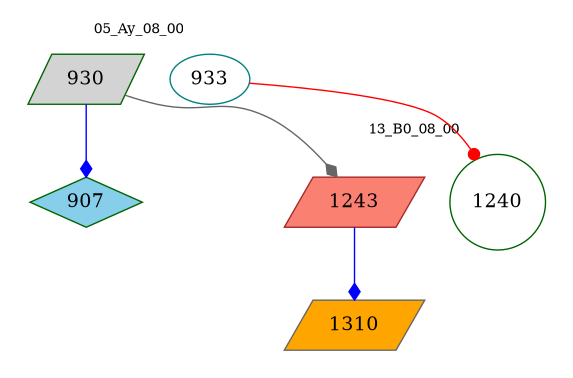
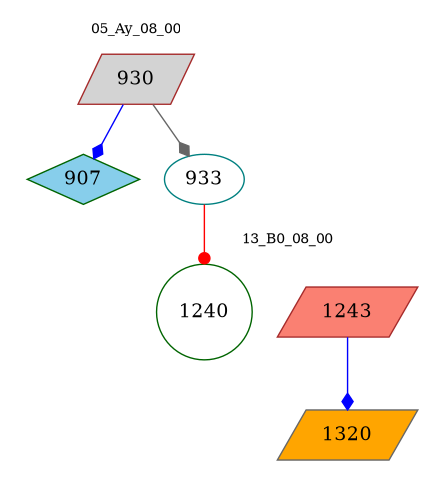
node "930": color darkgreen -> brown
edge "930" -> "1243": now "930" -> "933"
node "1310": label "1310" -> "1320"
